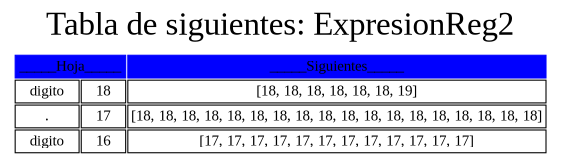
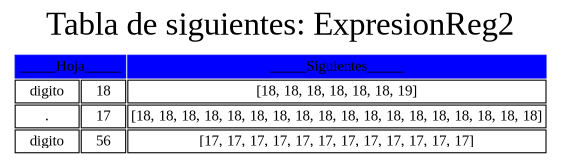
node "_____Hoja_____": text "16" -> "56"
